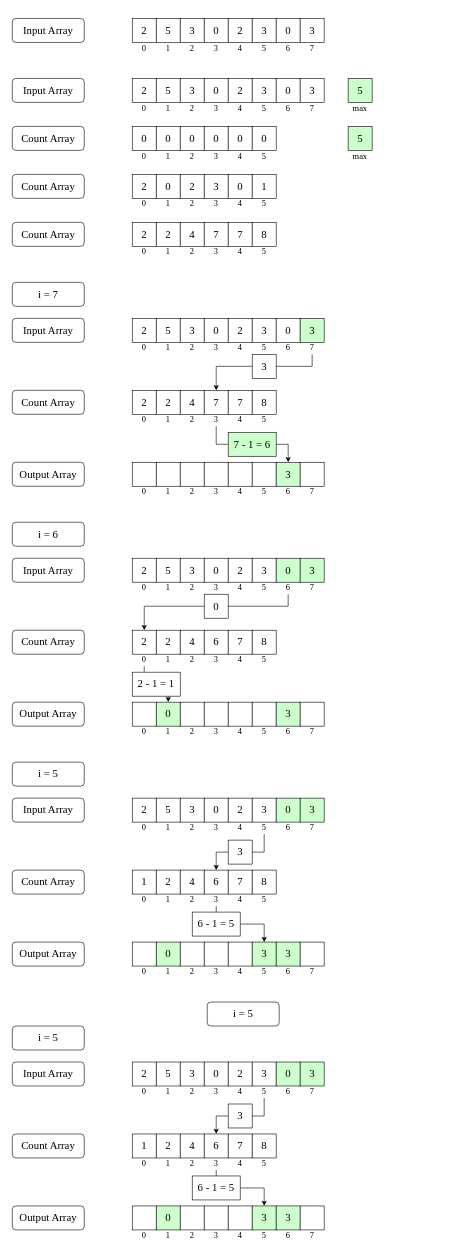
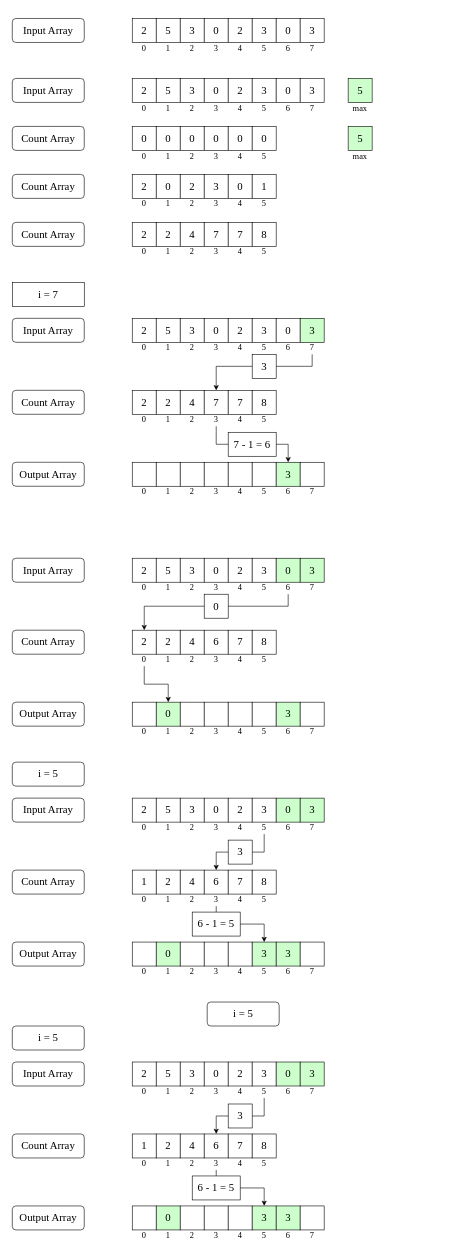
node "i = 7": shape rounded rectangle -> rectangle
node "7 - 1 = 6": fillcolor #ccffcc -> #ffffff
node "i = 6": removed
node "2 - 1 = 1": removed
